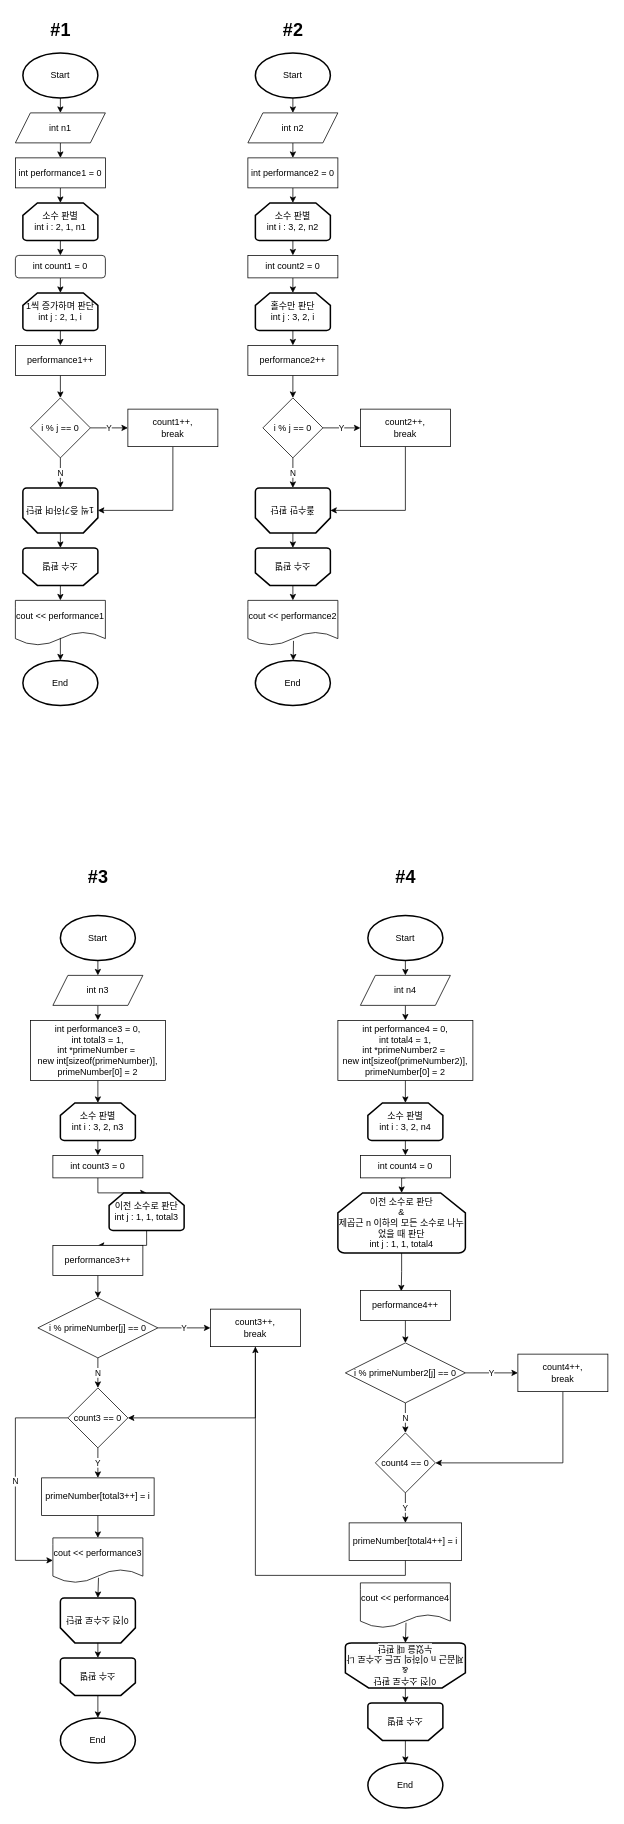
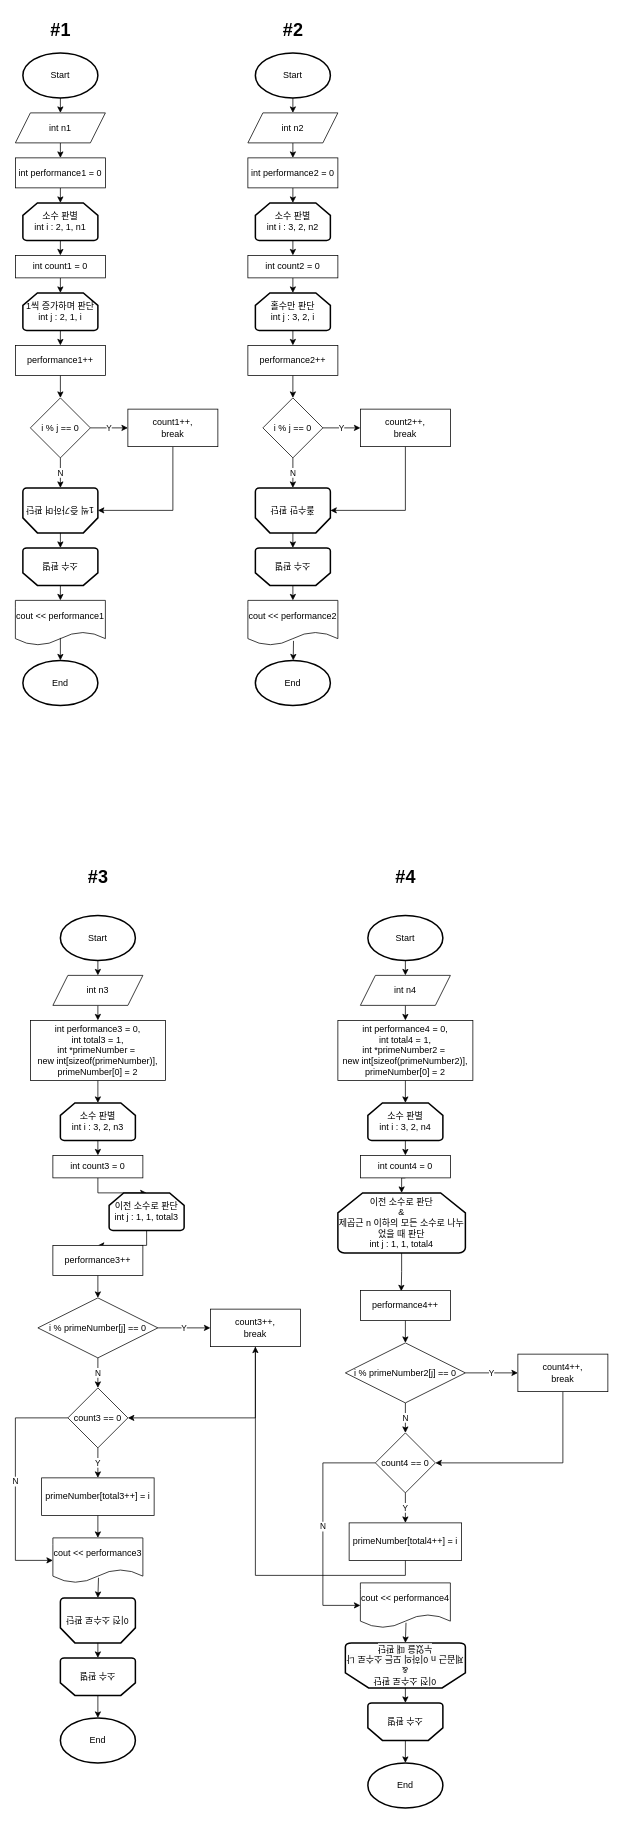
node "int count1 = 0": shape rounded rectangle -> rectangle
edge "count4 == 0" -> "cout << performance4": added, label "N"
